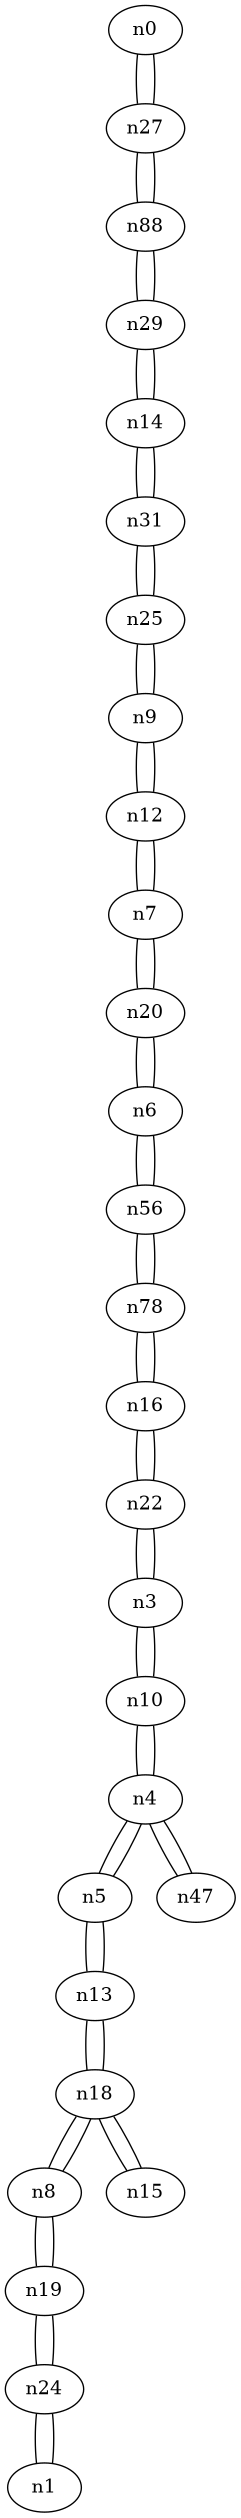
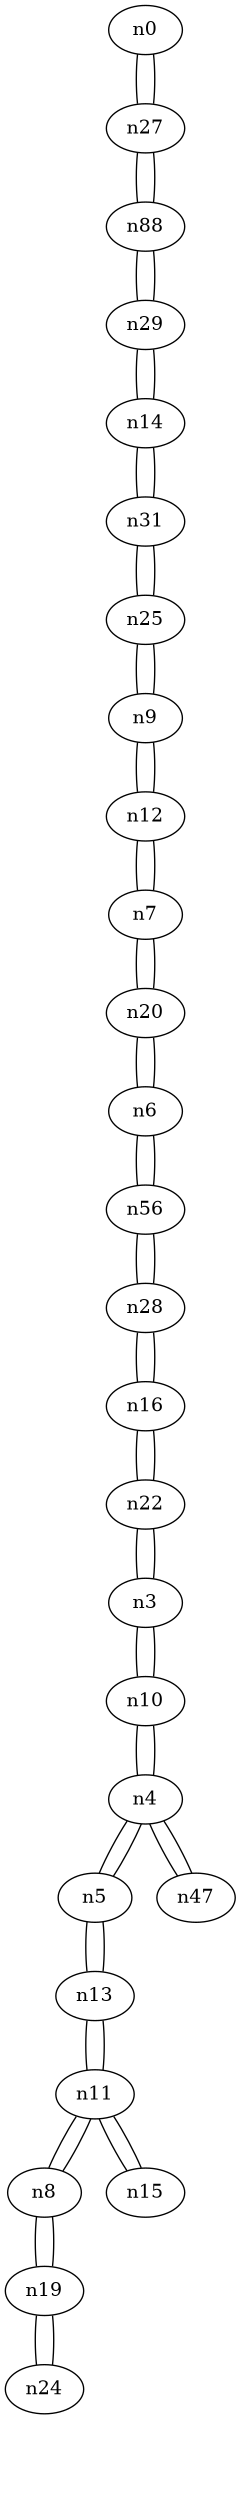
node "n78": label "n78" -> "n28"
node "n18": label "n18" -> "n11"
node "n1": removed
